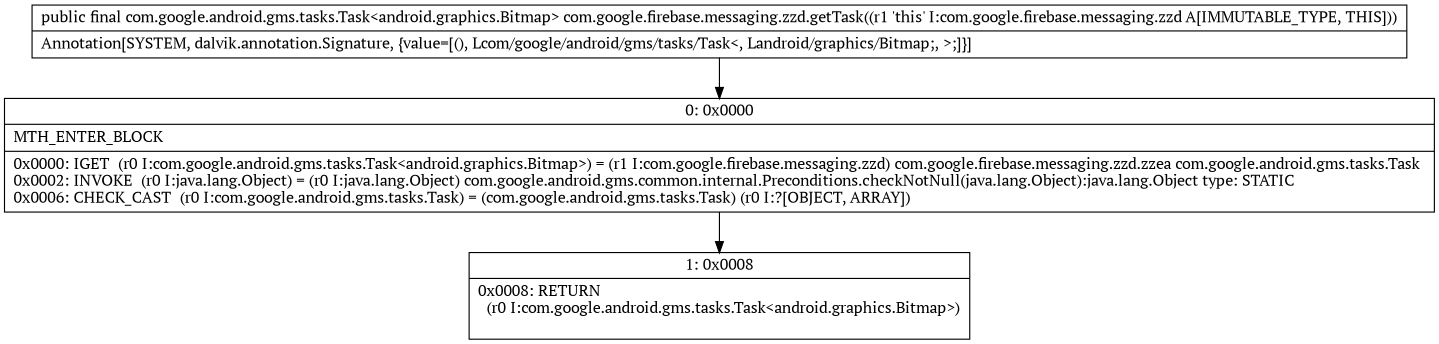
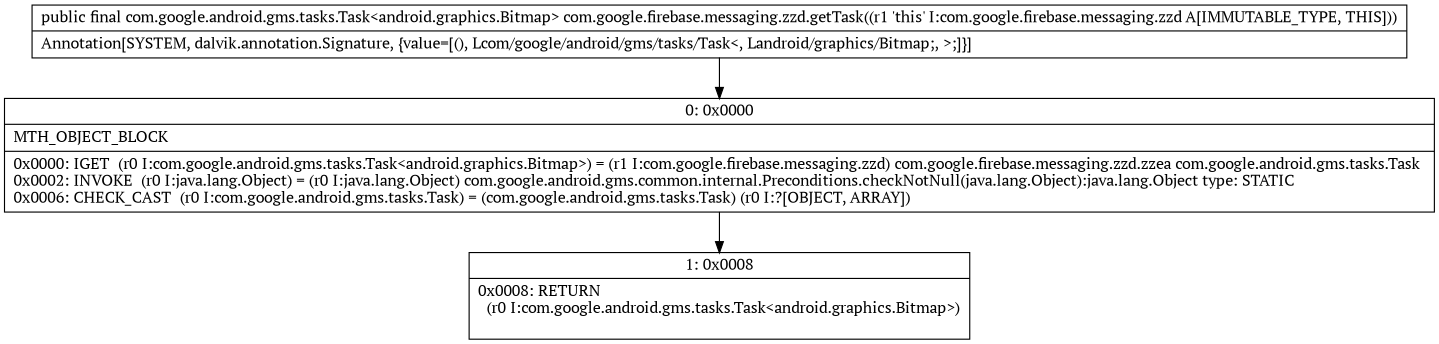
node "0: 0x0000": text "MTH_ENTER_BLOCK" -> "MTH_OBJECT_BLOCK"
